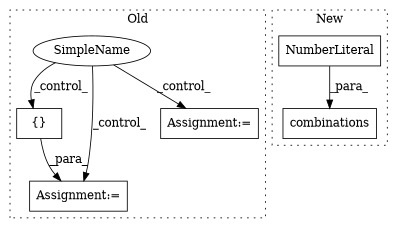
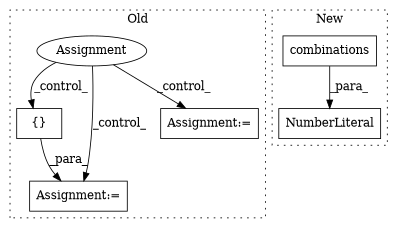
node "SimpleName": label "SimpleName" -> "Assignment"
edge "NumberLiteral" -> "combinations": reversed
